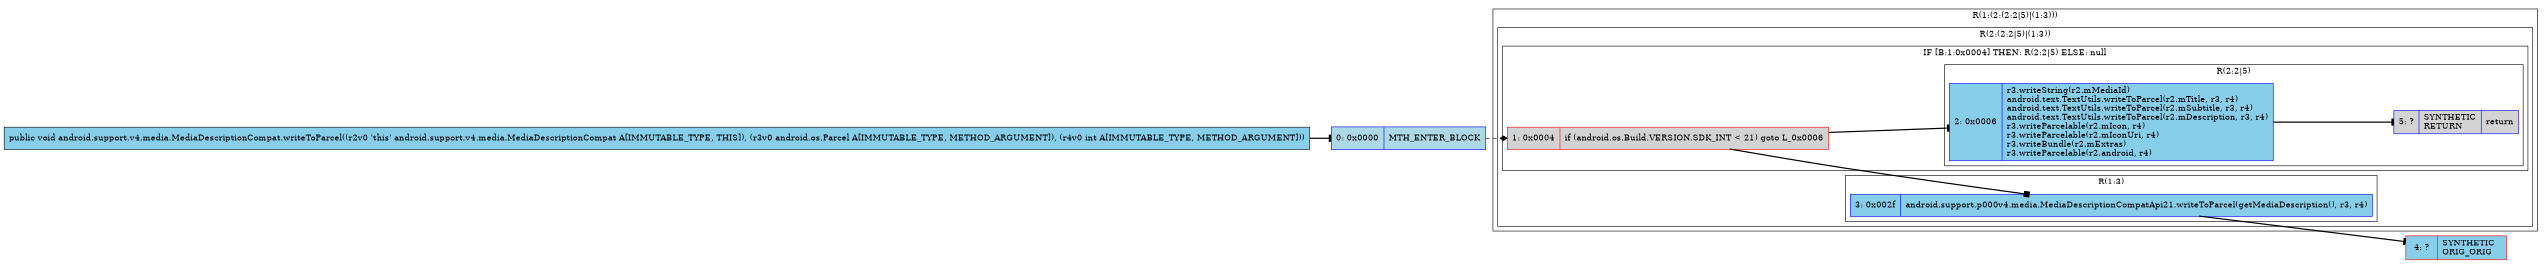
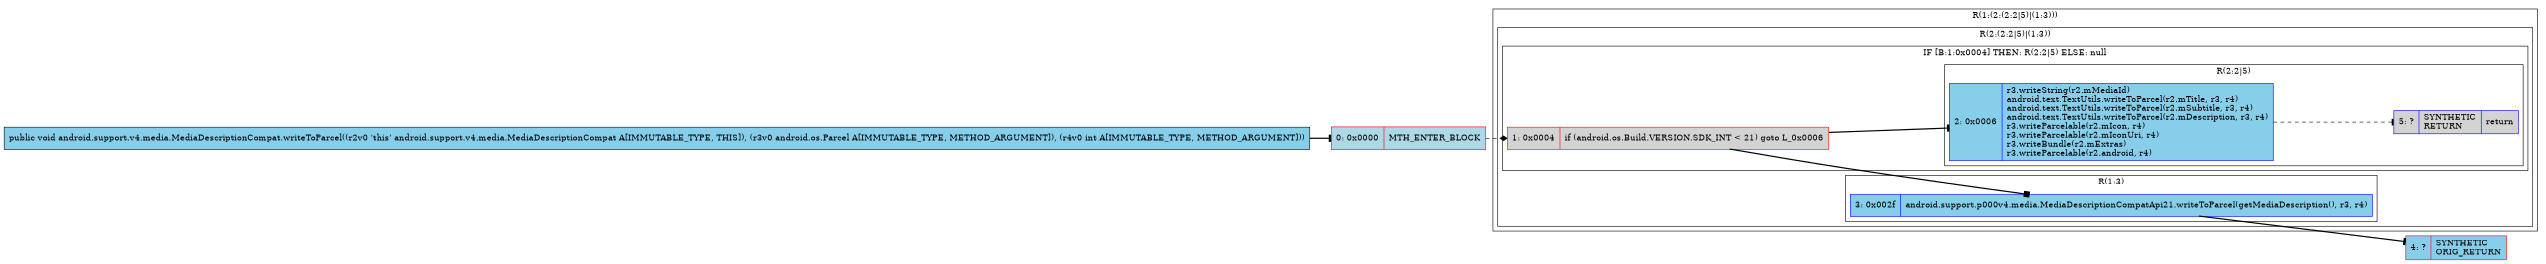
edge "2: 0x0006" -> "5: ?": style bold -> dashed
node "0: 0x0000": color blue -> red
node "4: ?": text "ORIG_ORIG" -> "ORIG_RETURN"
